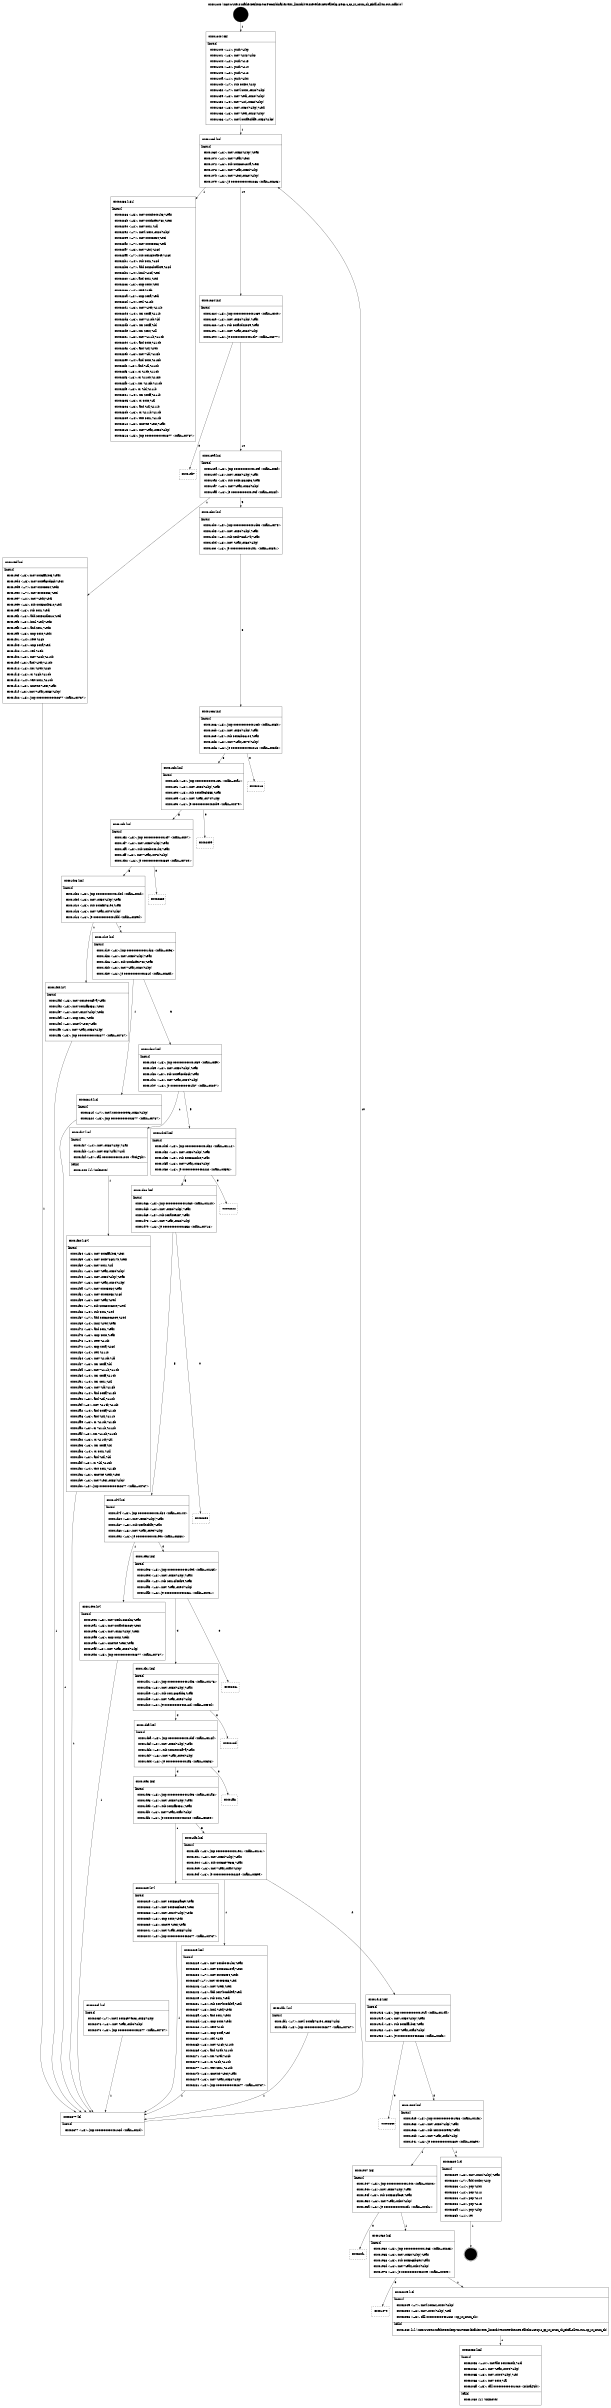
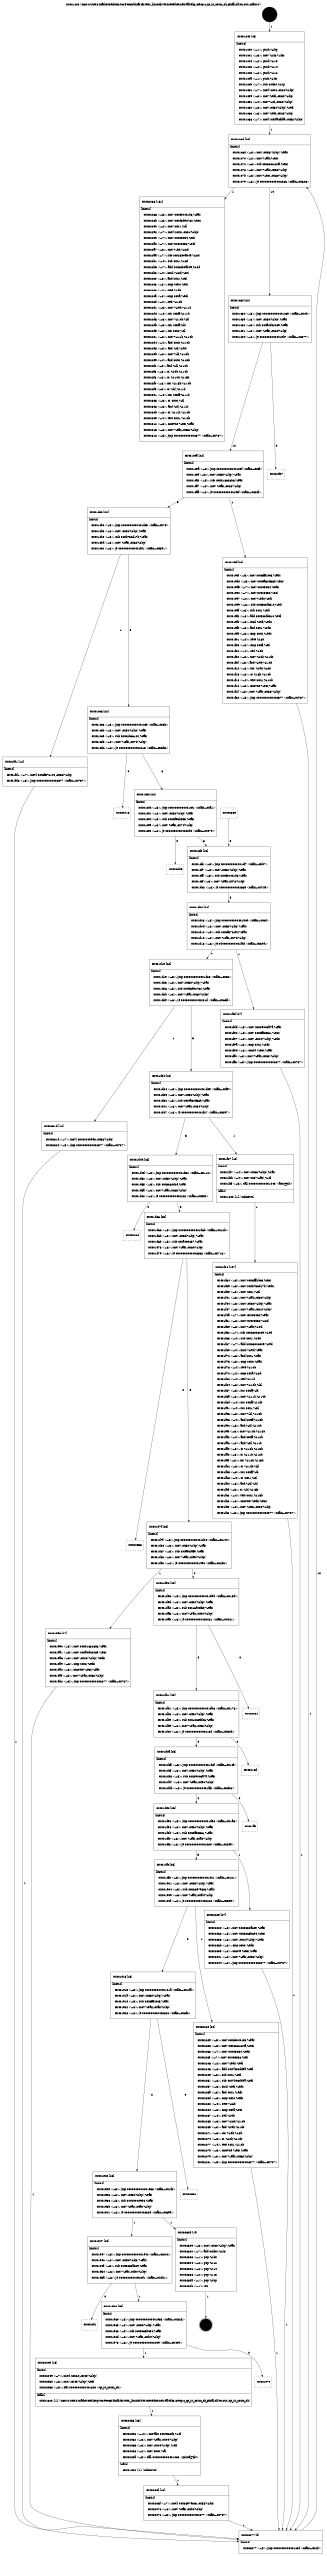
edge "0x401cb0 [22]" -> "0x401fd1 [12]": added, label "1"
edge "0x401cf2 [22]" -> "0x402369": reversed
edge "0x402058 [23]" -> "0x40206f [18]": added, label "1"
